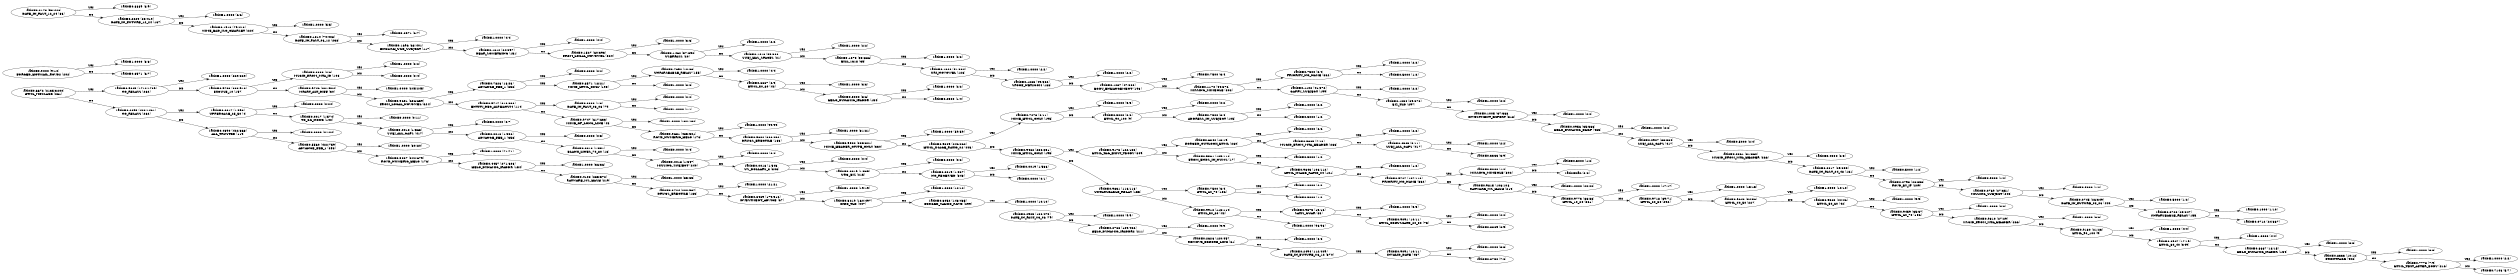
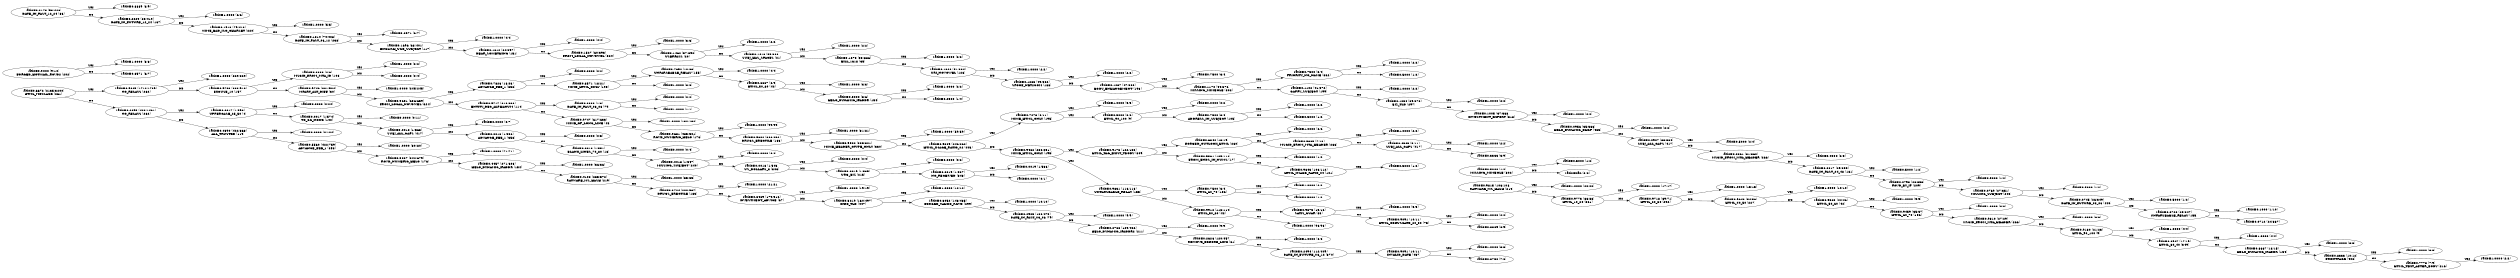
edge "ratio=0.7826 (18/23) ADVANCE_FEE_1 (358)" -> "ratio=0.8571 (18/21) MIME_HTML_ONLY (195)": label "Yes" -> "No"
edge "ratio=0.7273 (8/11) MIME_HTML_ONLY (195)" -> "ratio=0.5000 (3/6) HTML_90_100 (9)": label "No" -> "Yes"
edge "ratio=0.9482 (238/251) MIME_HTML_ONLY (195)" -> "ratio=0.9831 (116/118) UNPARSEABLE_RELAY (155)": label "No" -> "Yes"
node "ratio=0.9727 (107/110) PRIORITY_NO_NAME (332)": removed
edge "ratio=0.3052 (148/485) FORGED_YAHOO_RCVD (299)" -> "ratio=0.2905 (138/475) DATE_IN_PAST_03_06 (79)": added, label "No"
node "ratio=0.7143 (5/7)": removed
